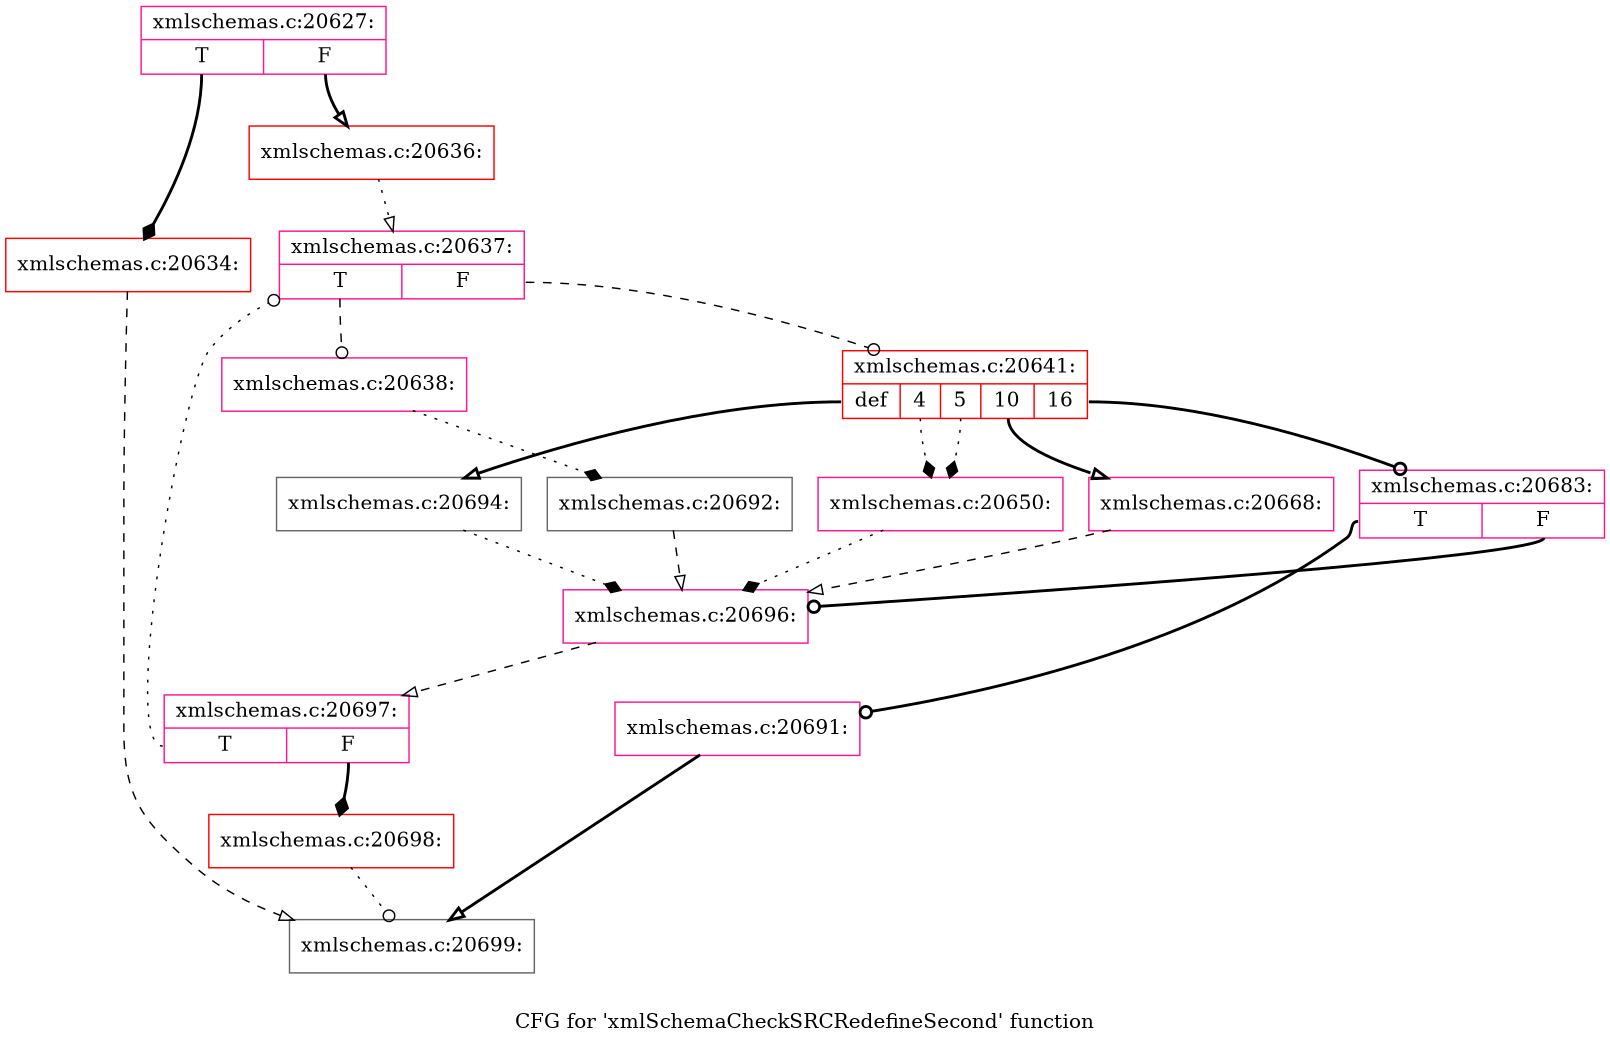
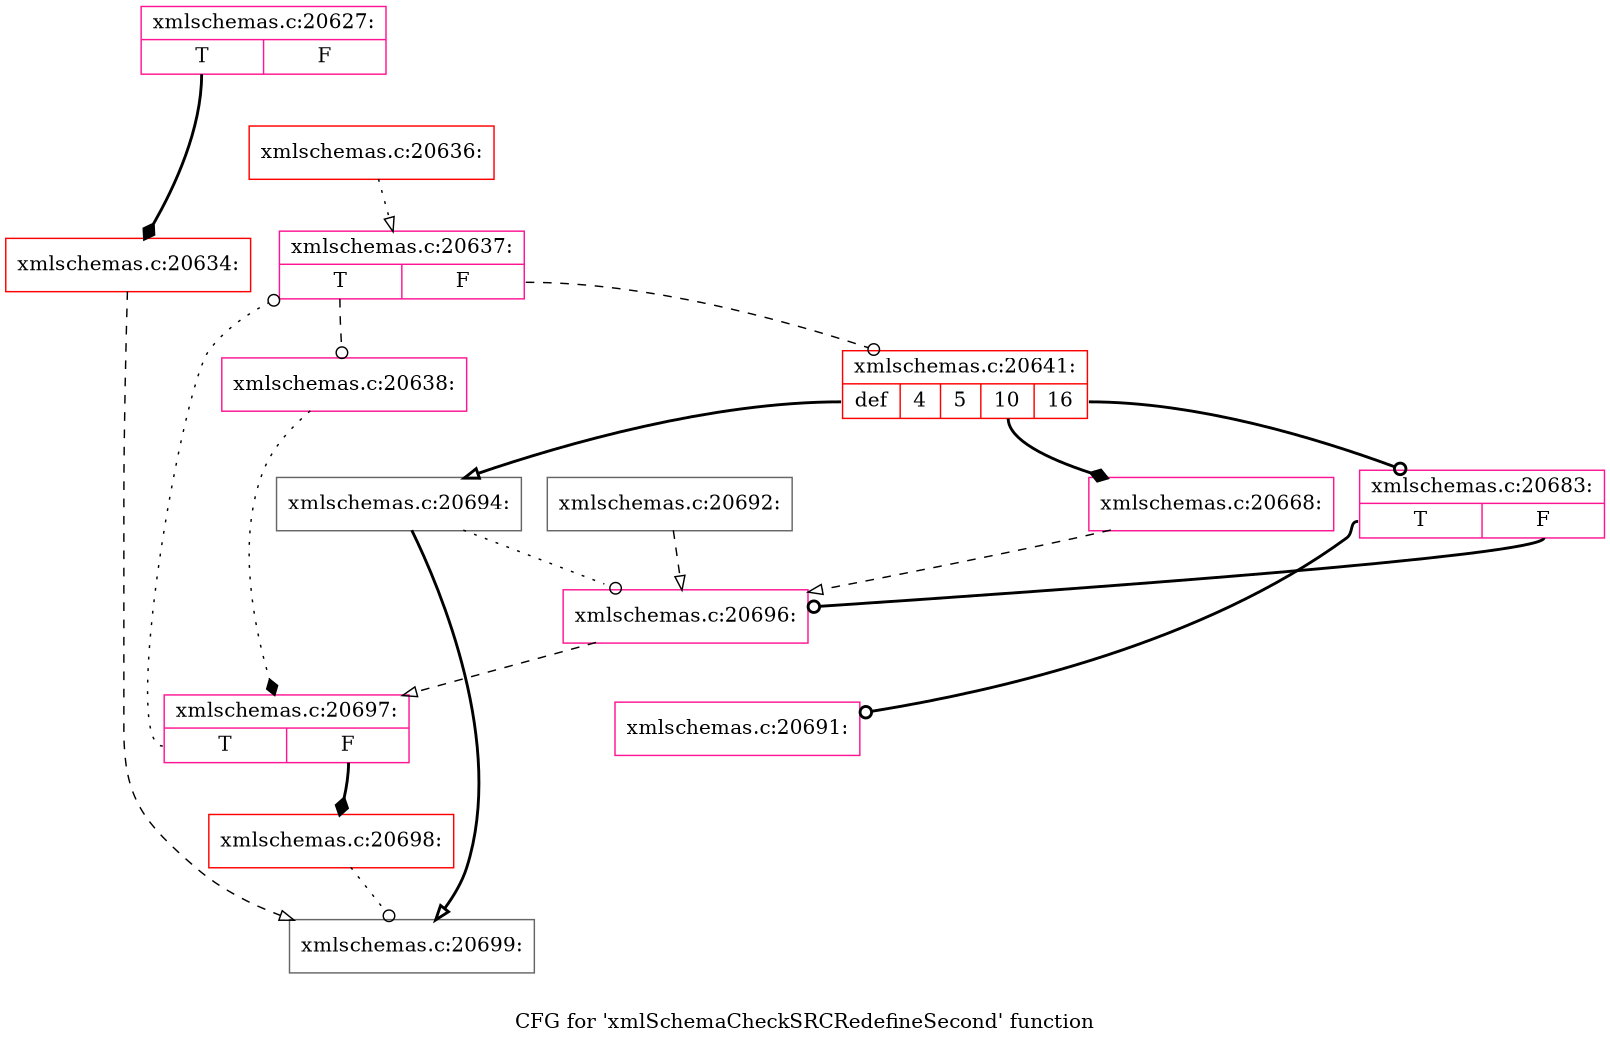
edge "xmlschemas.c:20627:" -> "xmlschemas.c:20636:": removed
edge "xmlschemas.c:20638:" -> "xmlschemas.c:20692:": now "xmlschemas.c:20638:" -> "xmlschemas.c:20697:"
edge "xmlschemas.c:20641:" -> "xmlschemas.c:20668:": arrowhead onormal -> diamond
node "xmlschemas.c:20650:": removed
edge "xmlschemas.c:20694:" -> "xmlschemas.c:20696:": arrowhead diamond -> odot
edge "xmlschemas.c:20691:" -> "xmlschemas.c:20699:": now "xmlschemas.c:20694:" -> "xmlschemas.c:20699:"
